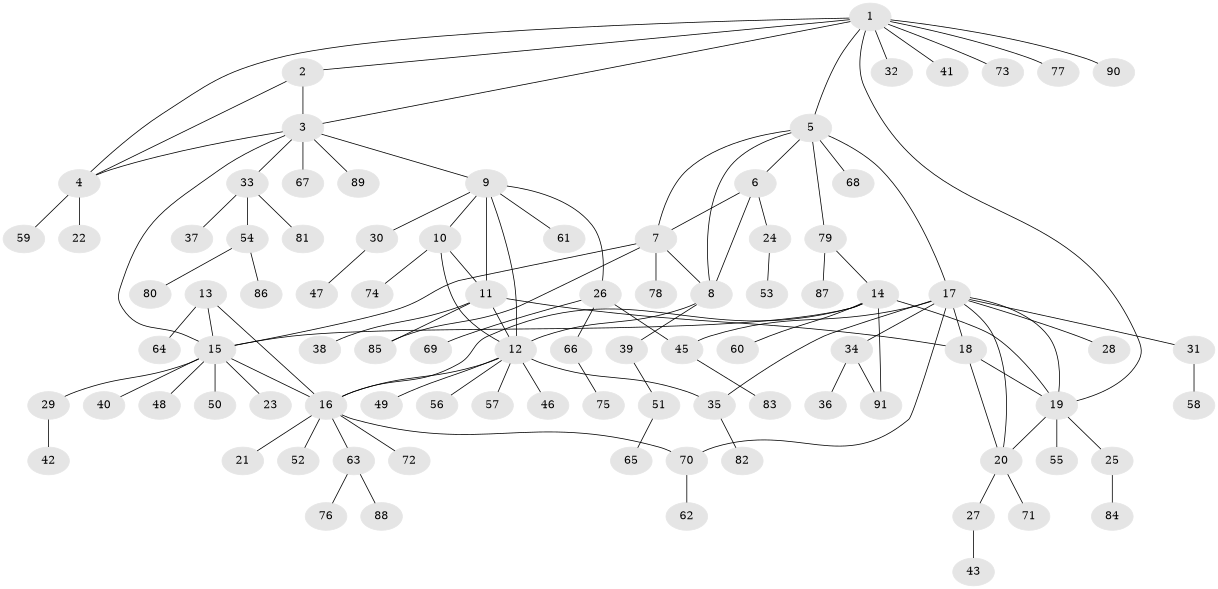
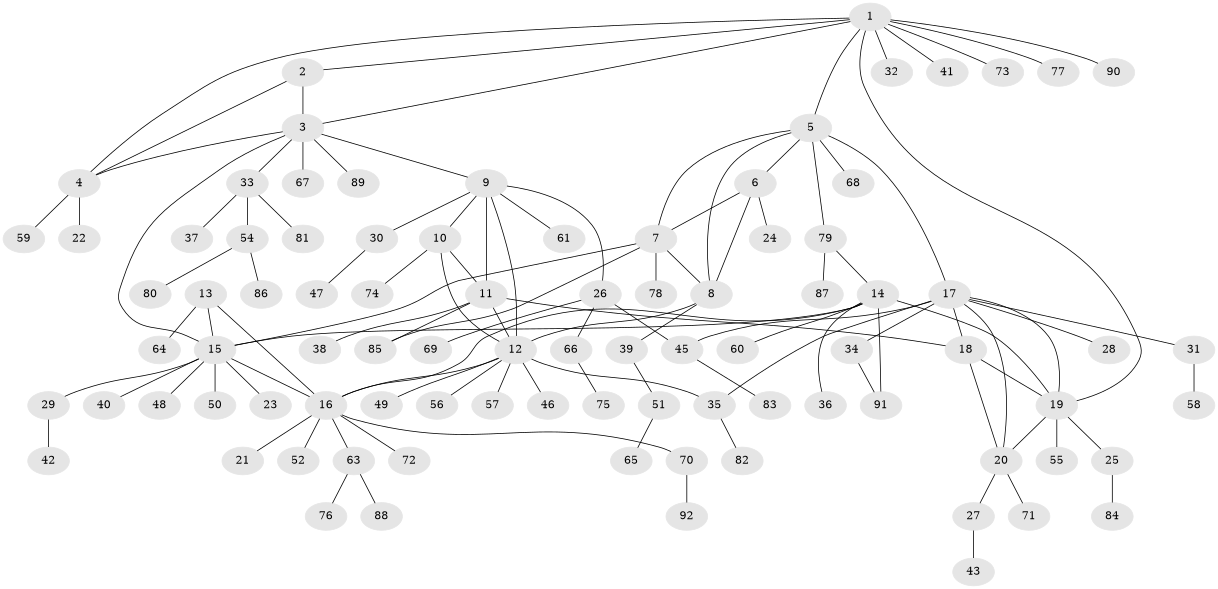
node "53": removed
edge "34" -- "36": now "14" -- "36"
edge "17" -- "70": removed
node "62": label "62" -> "92"
